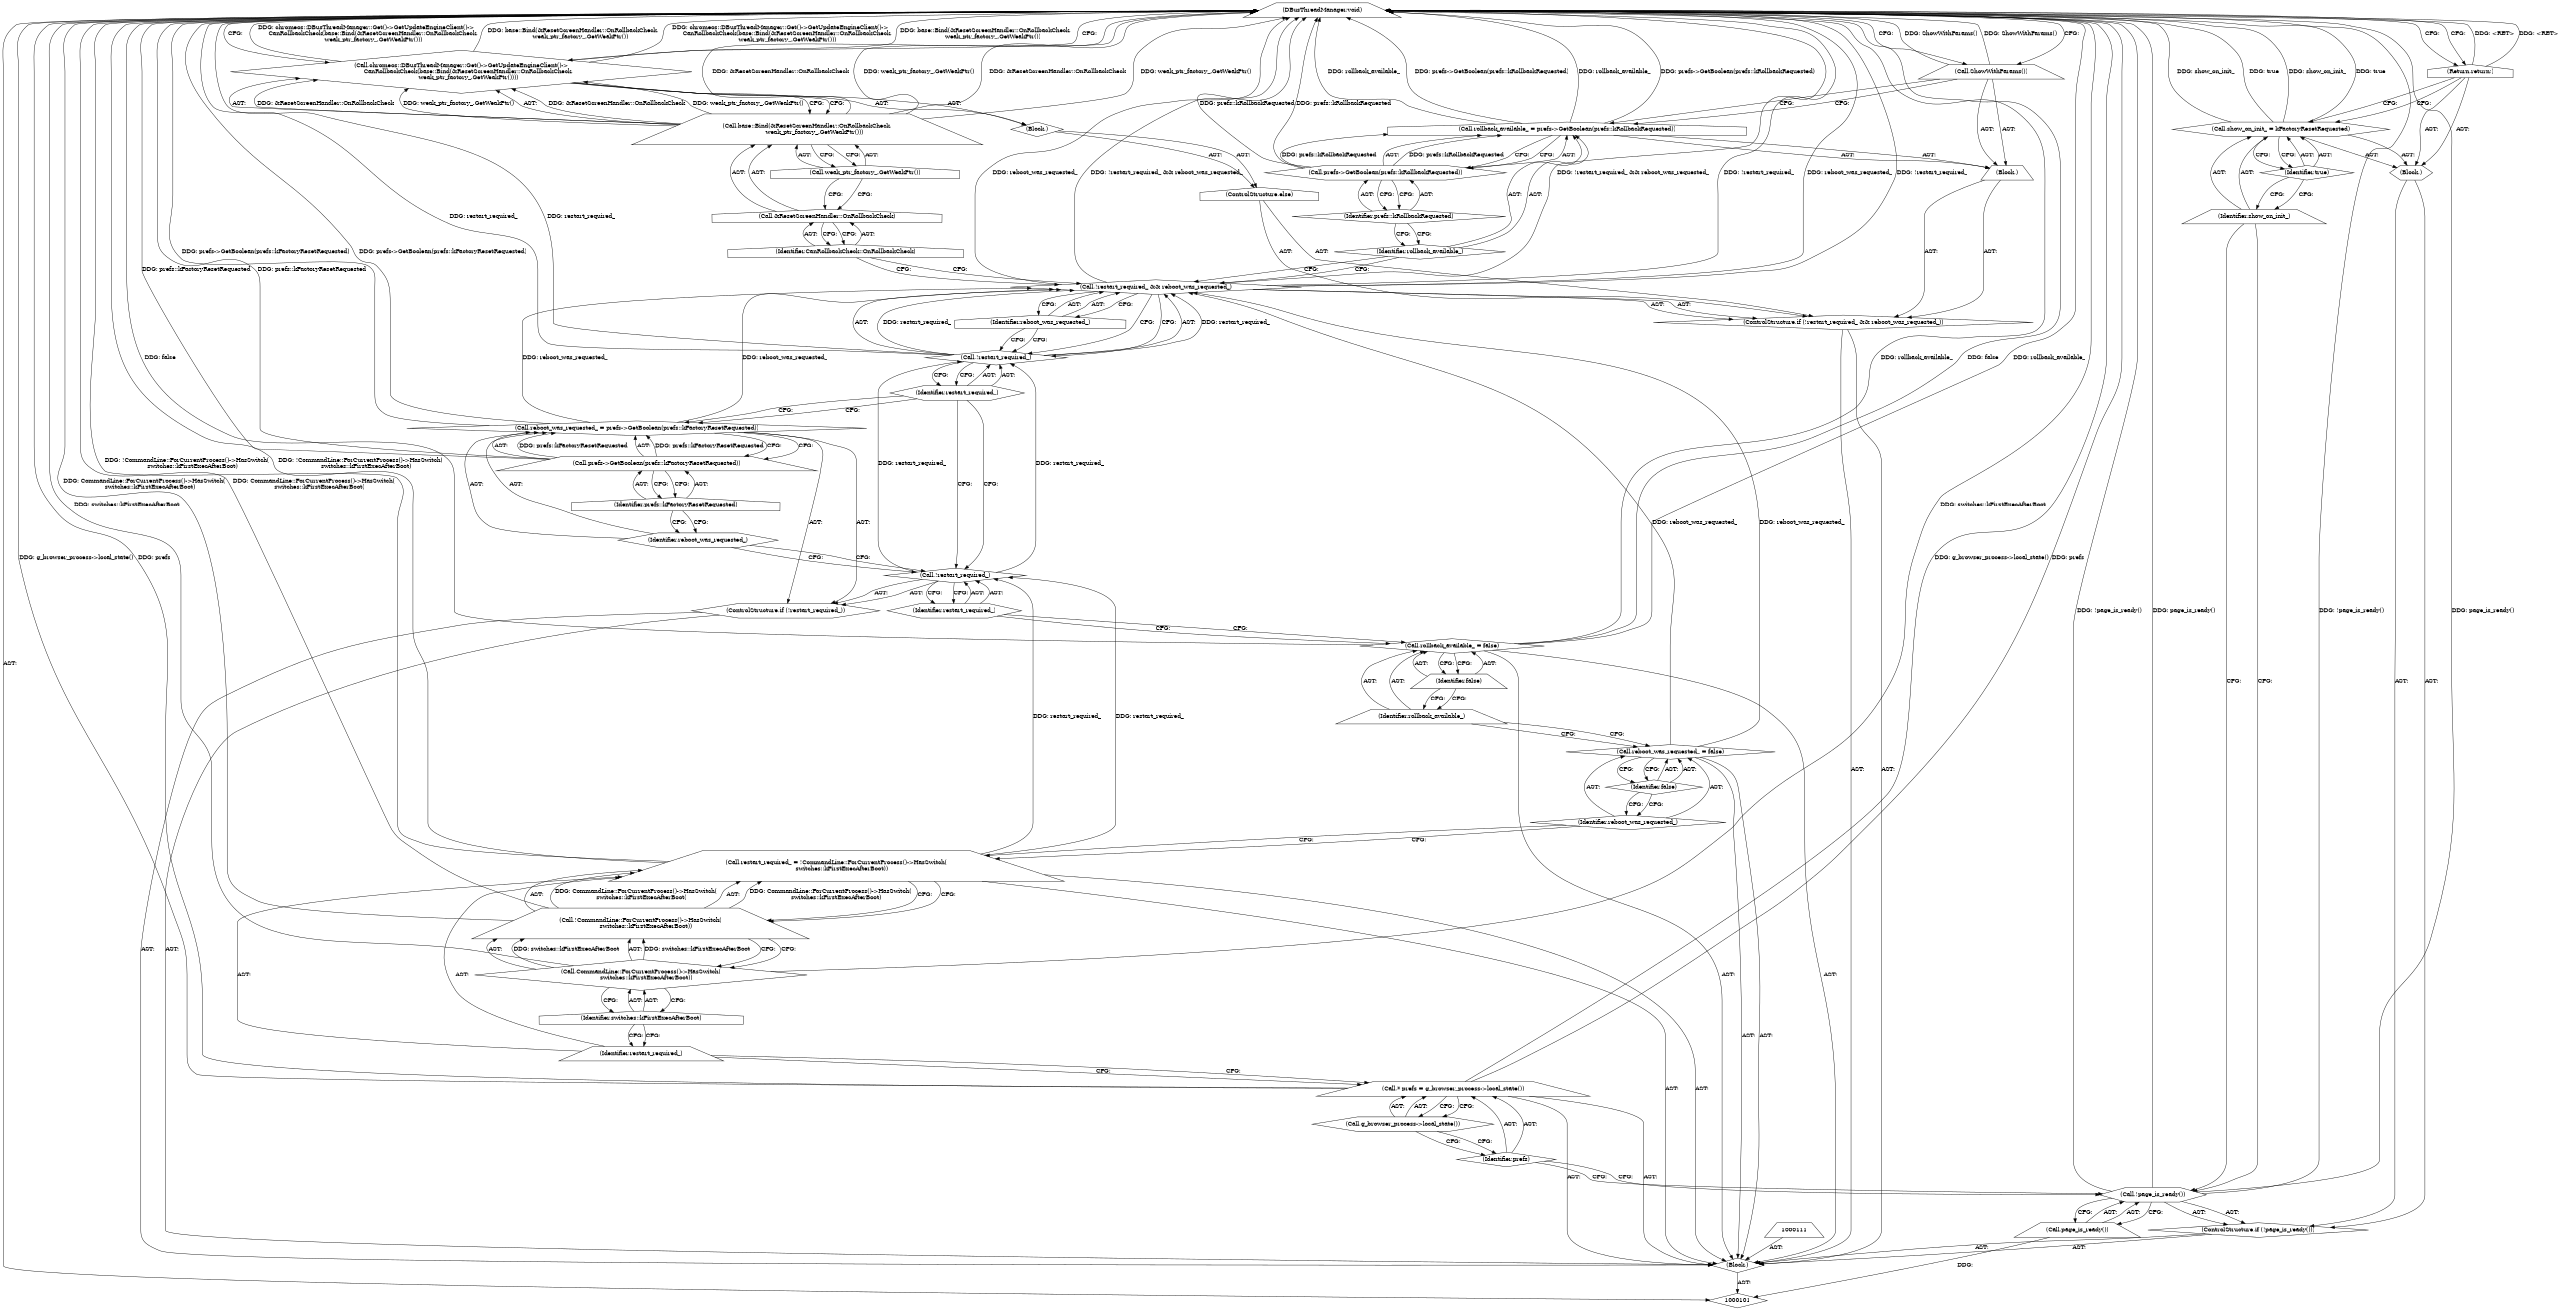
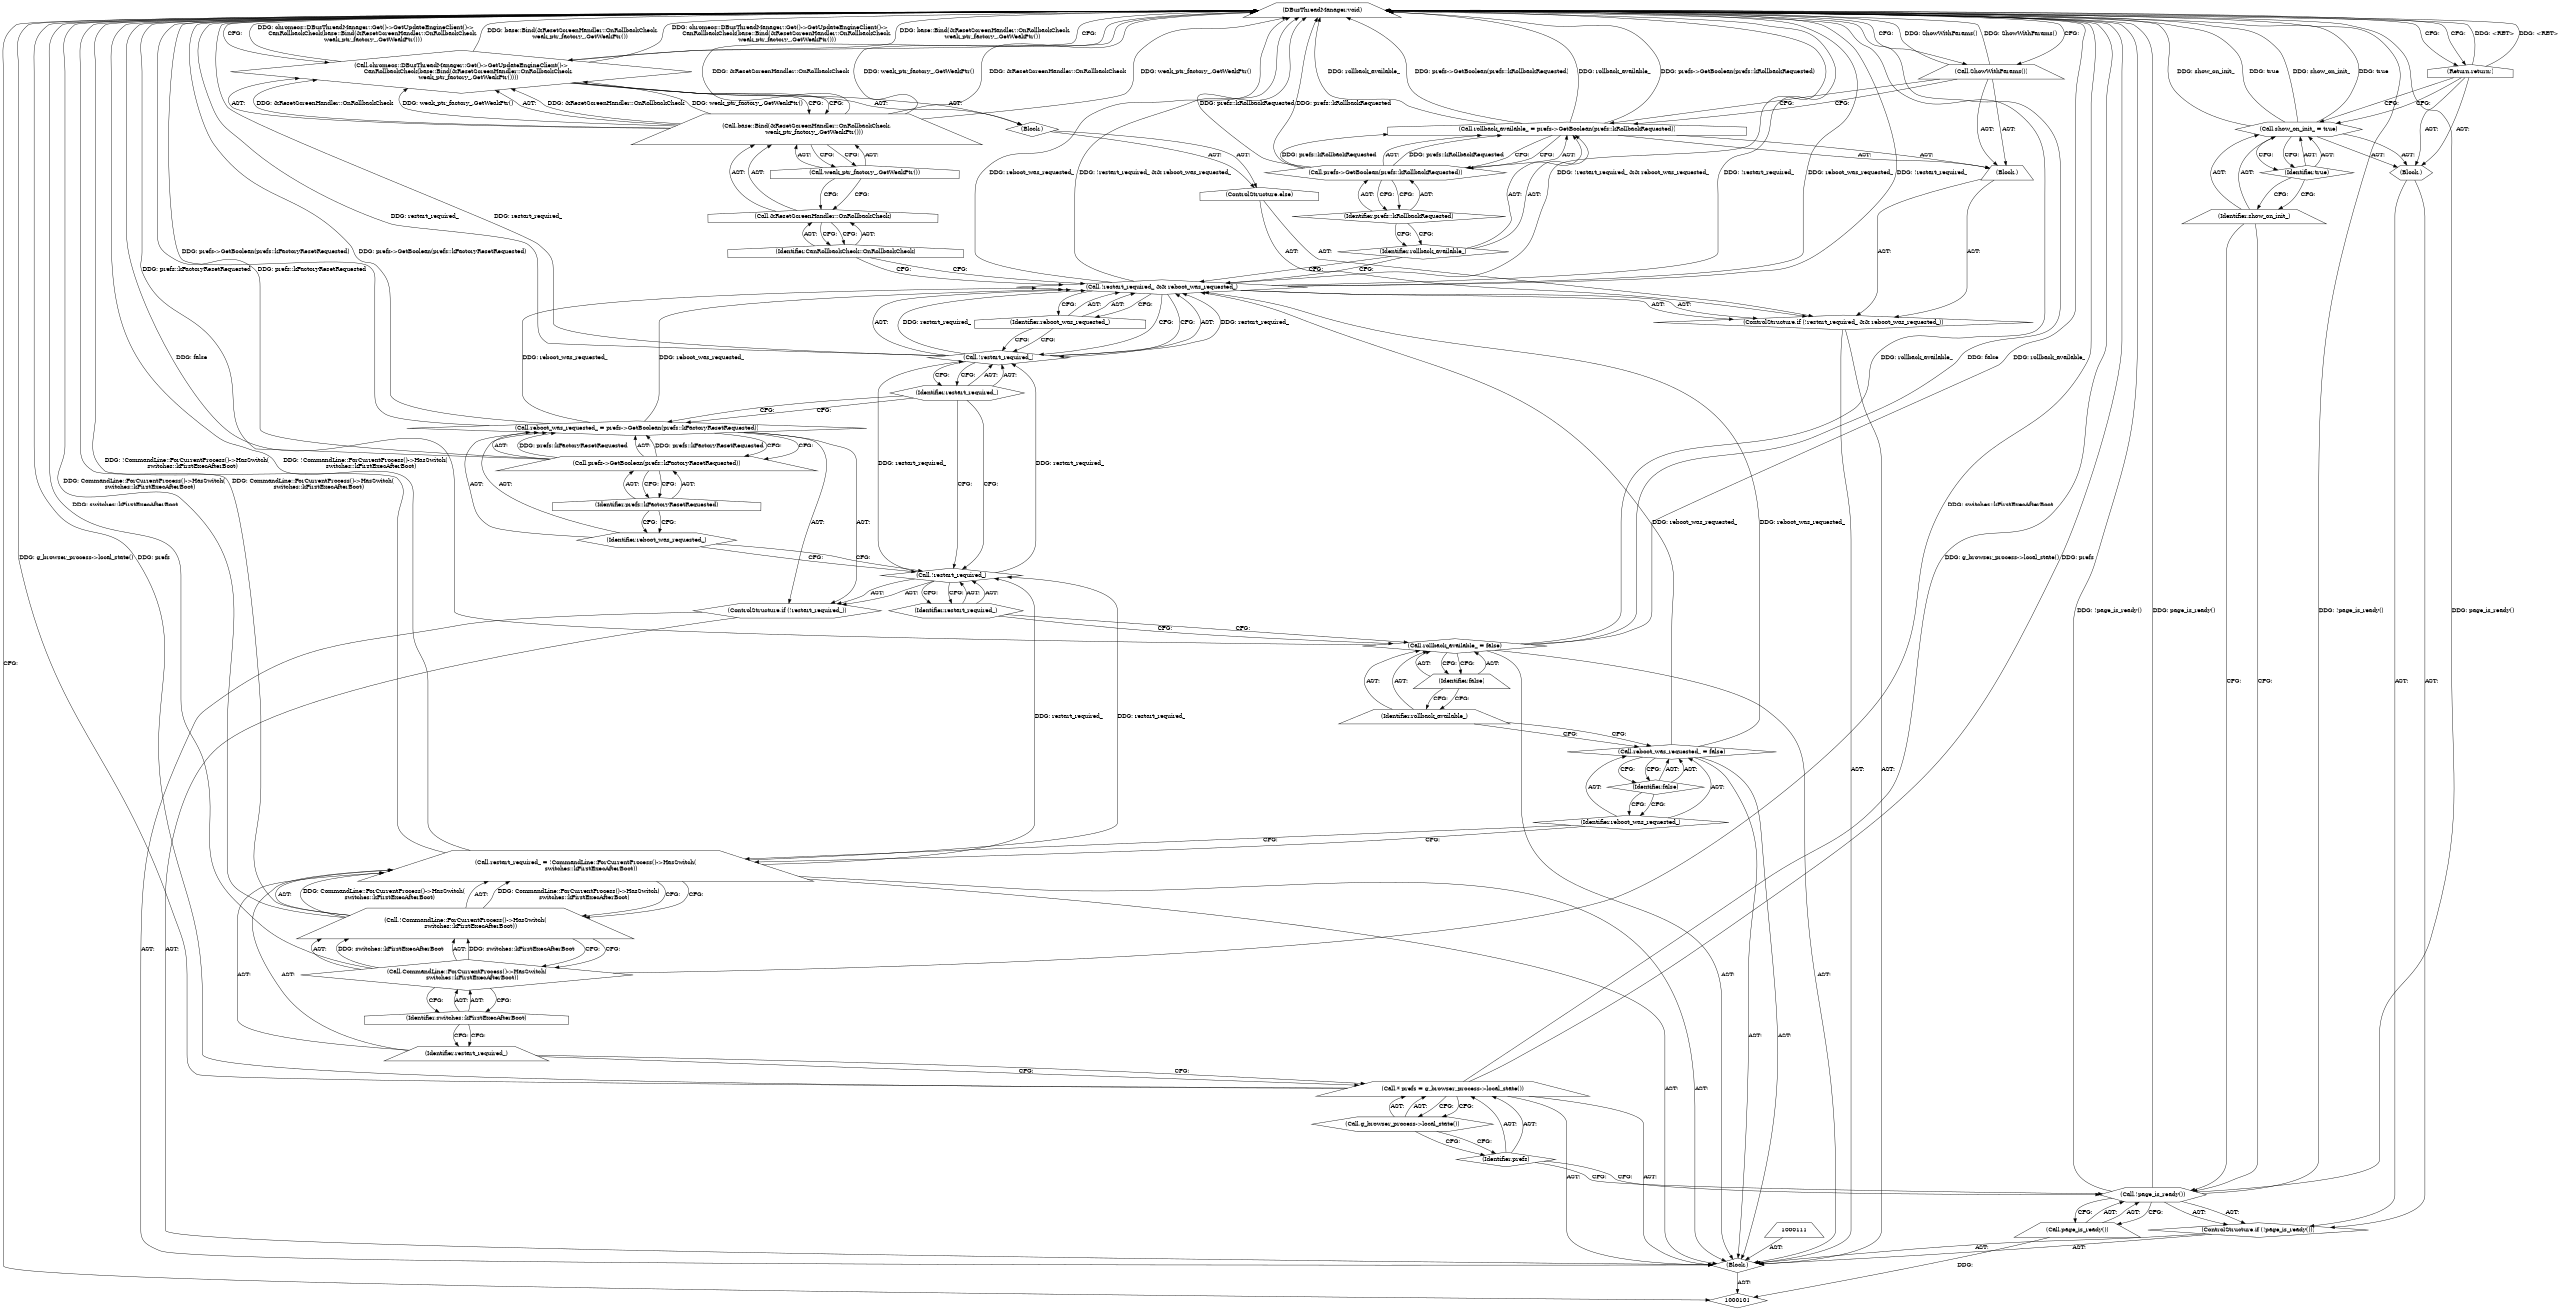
node "(Call,show_on_init_ = kFactoryResetRequested)": label "(Call,show_on_init_ = kFactoryResetRequested)" -> "(Call,show_on_init_ = true)"
edge "(DBusThreadManager,void)" -> "1000101": label "AST: " -> "CFG: "
